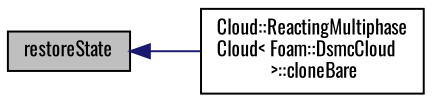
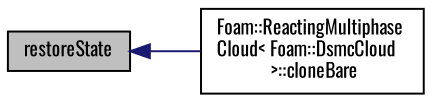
node "Cloud::ReactingMultiphase Cloud< Foam::DsmcCloud >::cloneBare": label "Cloud::ReactingMultiphase Cloud< Foam::DsmcCloud >::cloneBare" -> "Foam::ReactingMultiphase Cloud< Foam::DsmcCloud >::cloneBare"
